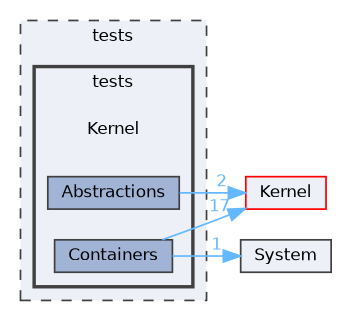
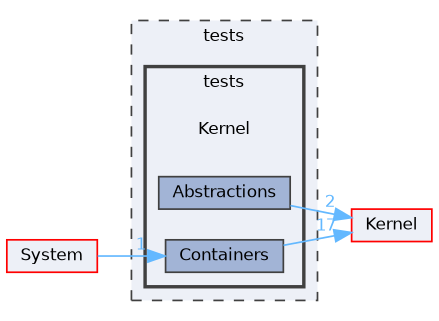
edge "Containers" -> "System": reversed
node "System": color grey25 -> red
